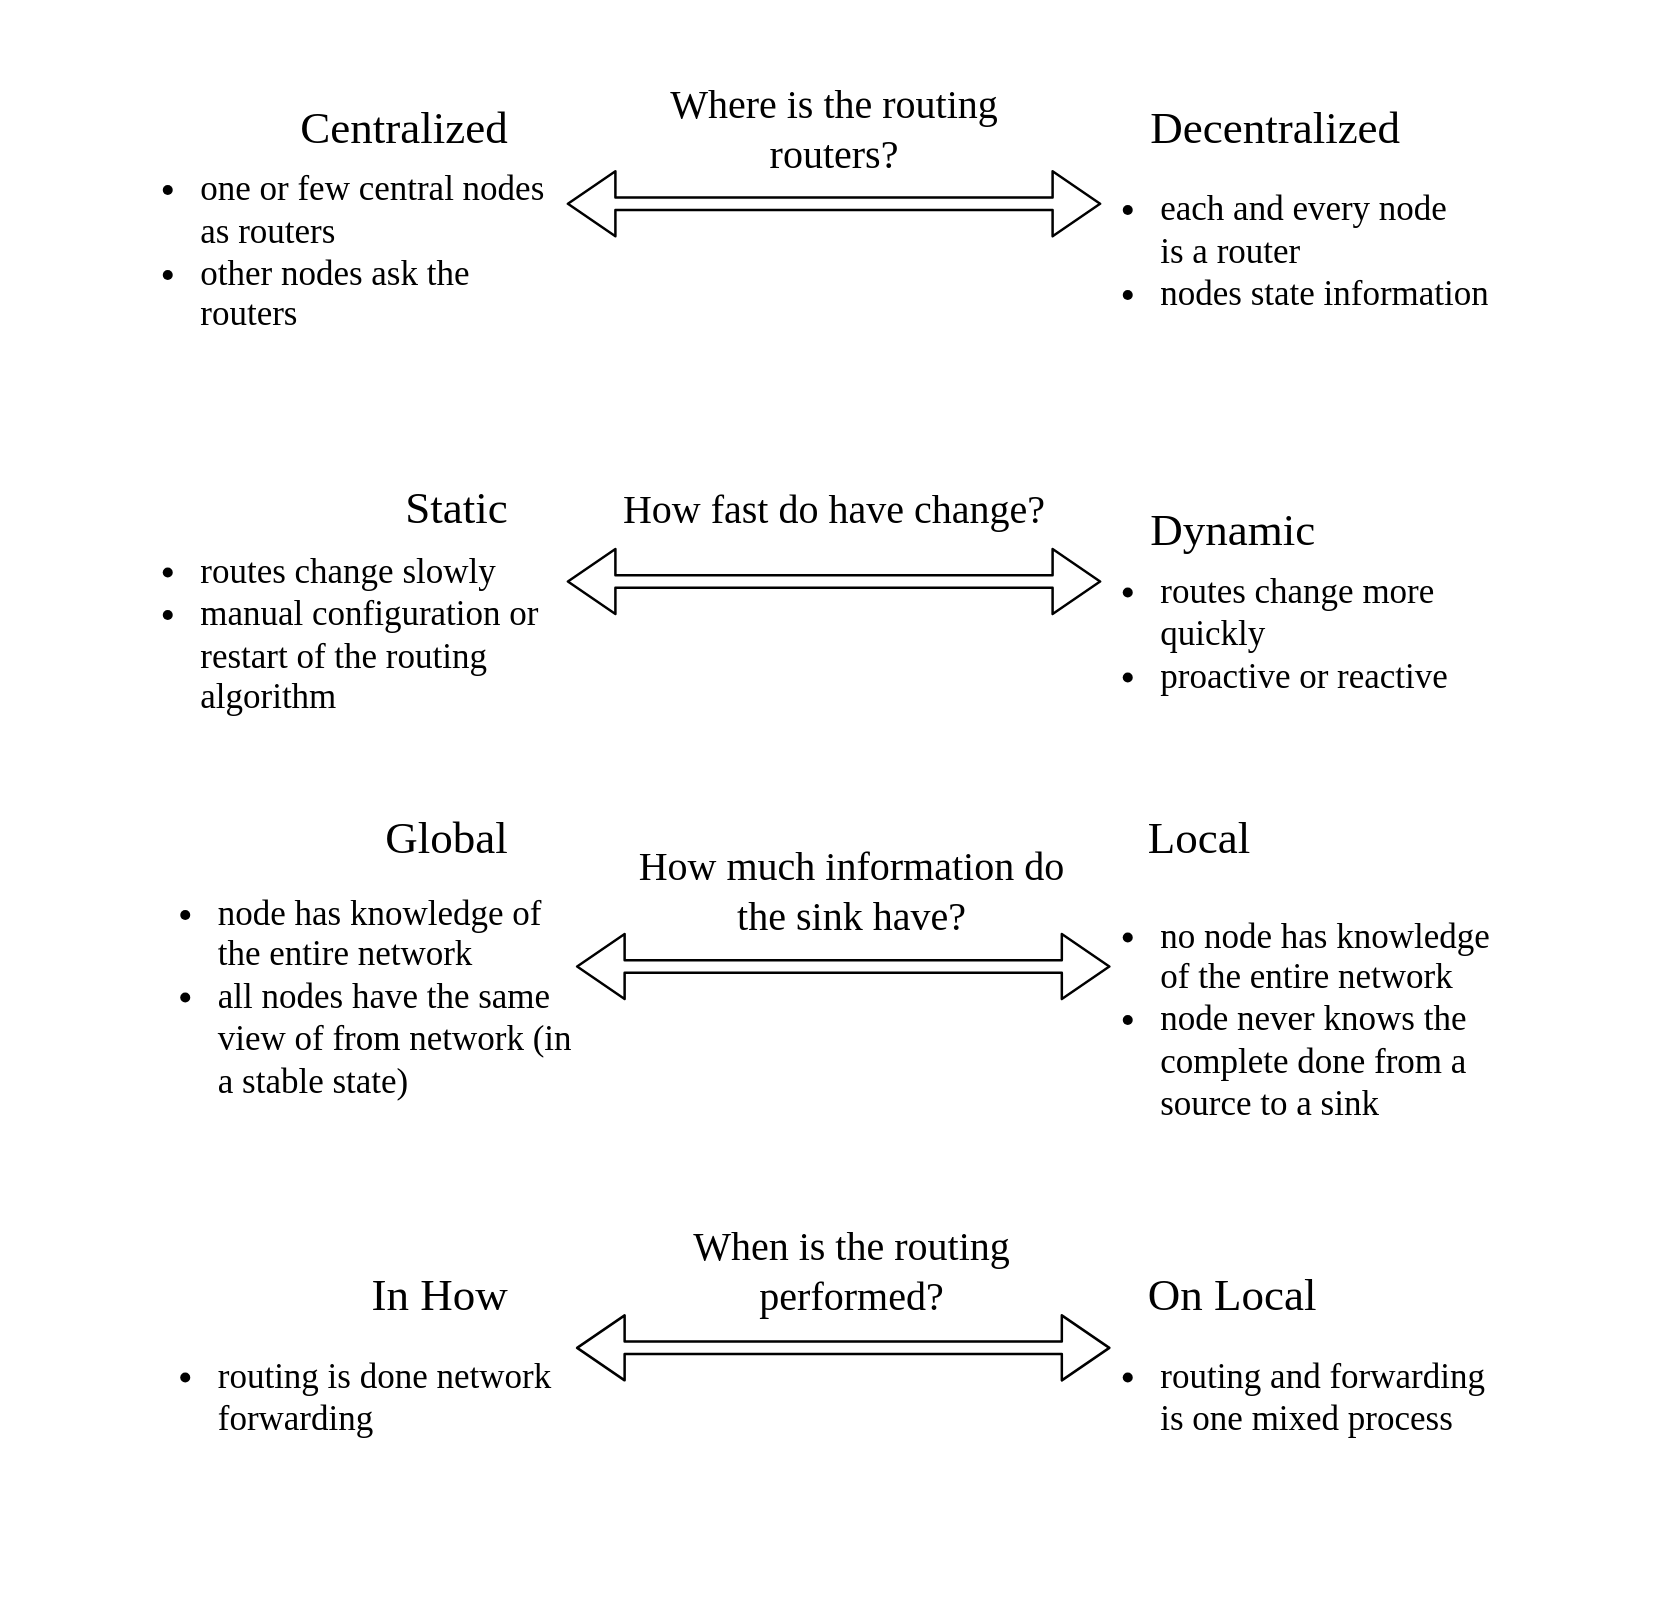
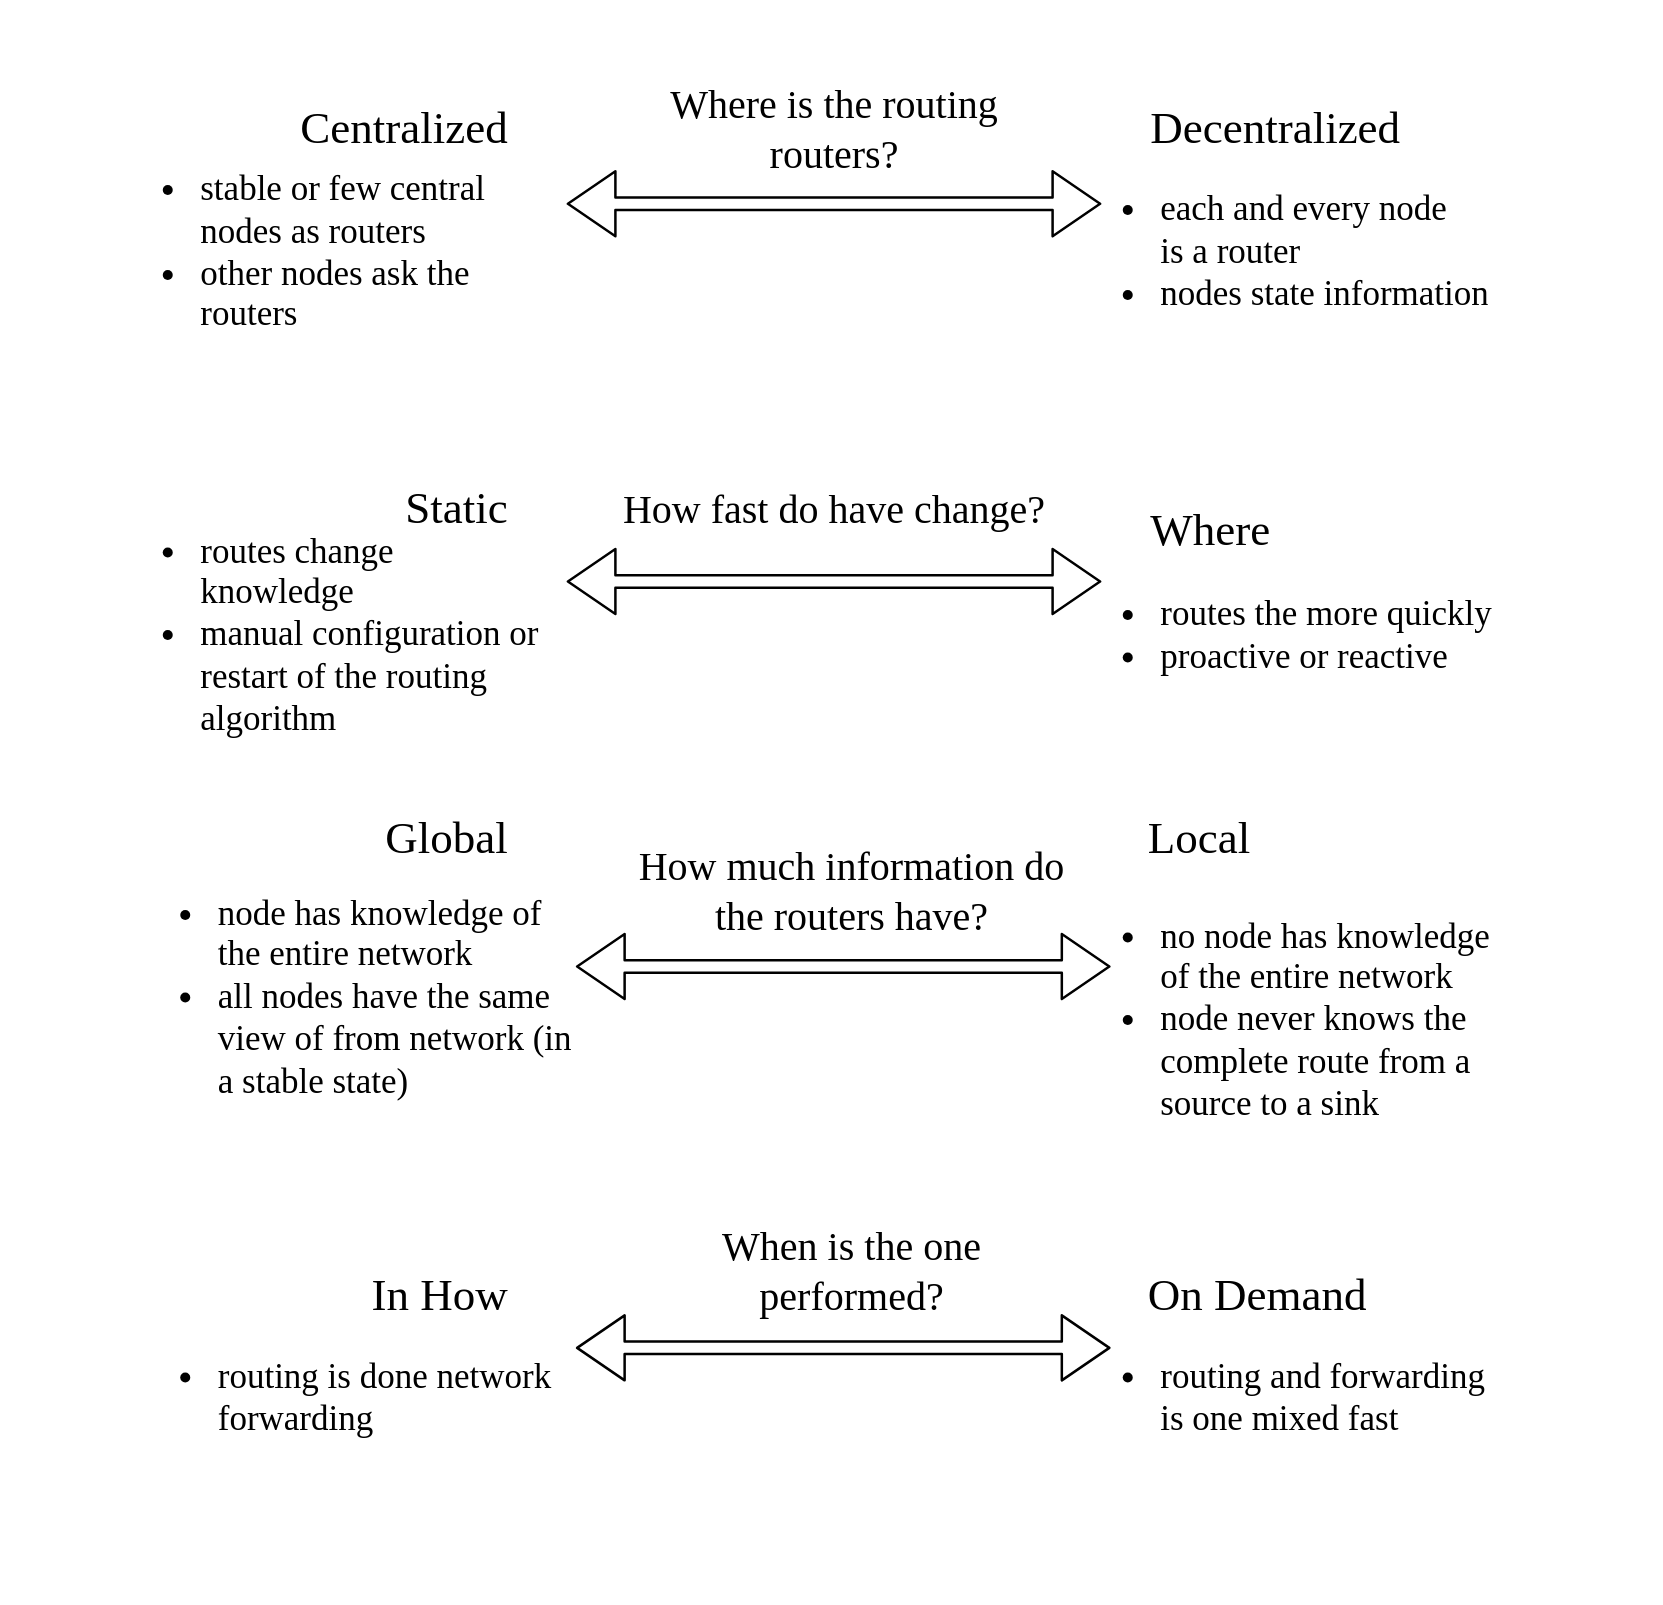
node "one or few central nodes as routers other nodes ask the routers": label "one or few central nodes as routers other nodes ask the routers" -> "stable or few central nodes as routers other nodes ask the routers"
node "Dynamic": label "Dynamic" -> "Where"
node "routes change slowly manual configuration or restart of the routing algorithm": label "routes change slowly manual configuration or restart of the routing algorithm" -> "routes change knowledge manual configuration or restart of the routing algorithm"
node "routes change more quickly proactive or reactive": label "routes change more quickly proactive or reactive" -> "routes the more quickly proactive or reactive"
node "How much information do the sink have?": label "How much information do the sink have?" -> "How much information do the routers have?"
node "no node has knowledge of the entire network node never knows the complete done from a source to a sink": label "no node has knowledge of the entire network node never knows the complete done from a source to a sink" -> "no node has knowledge of the entire network node never knows the complete route from a source to a sink"
node "When is the routing performed?": label "When is the routing performed?" -> "When is the one performed?"
node "On Local": label "On Local" -> "On Demand"
node "routing and forwarding is one mixed process": label "routing and forwarding is one mixed process" -> "routing and forwarding is one mixed fast"
